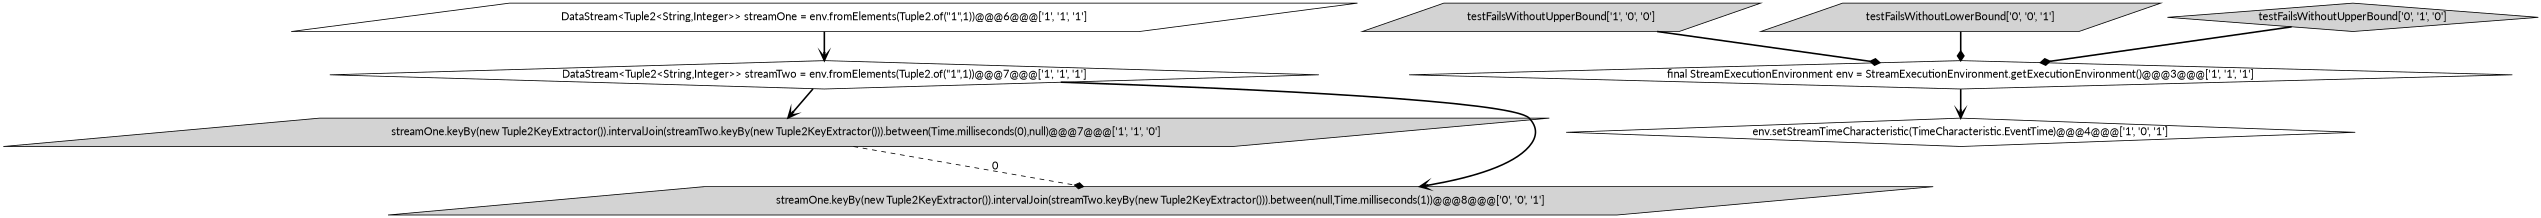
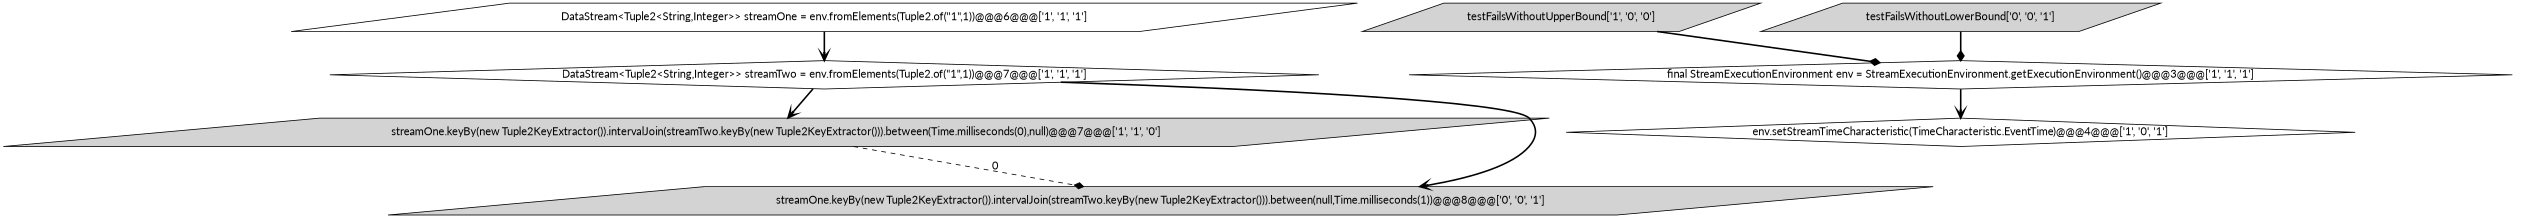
node "testFailsWithoutUpperBound['0', '1', '0']": removed
